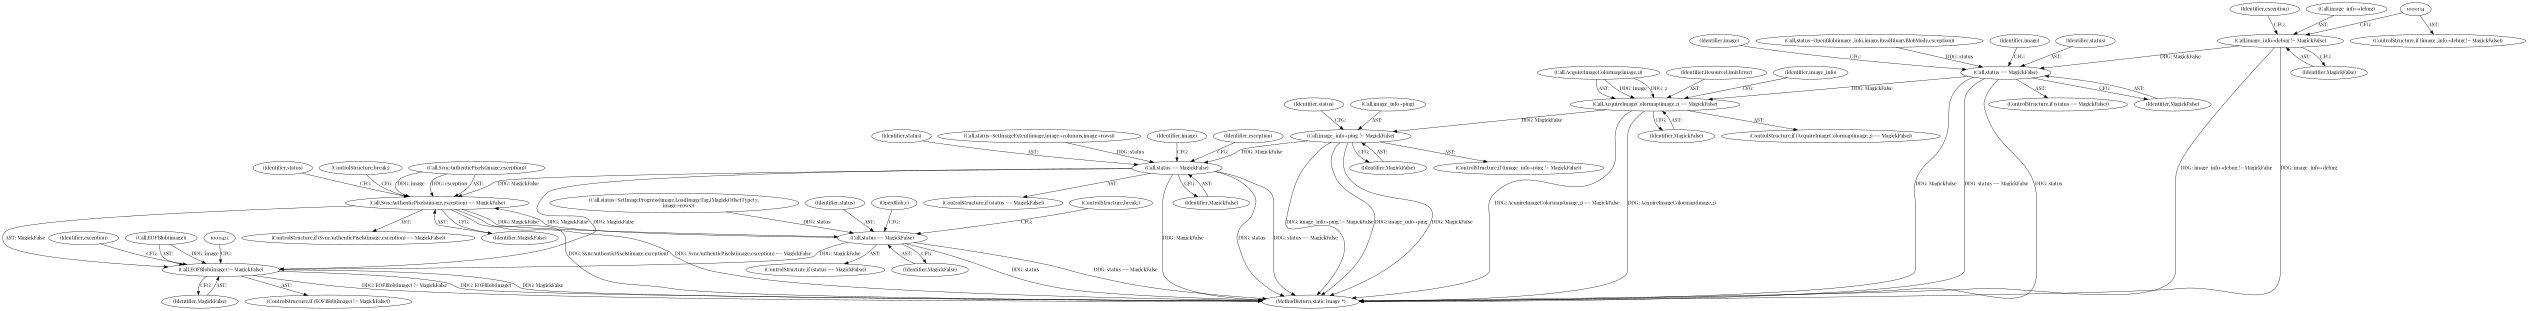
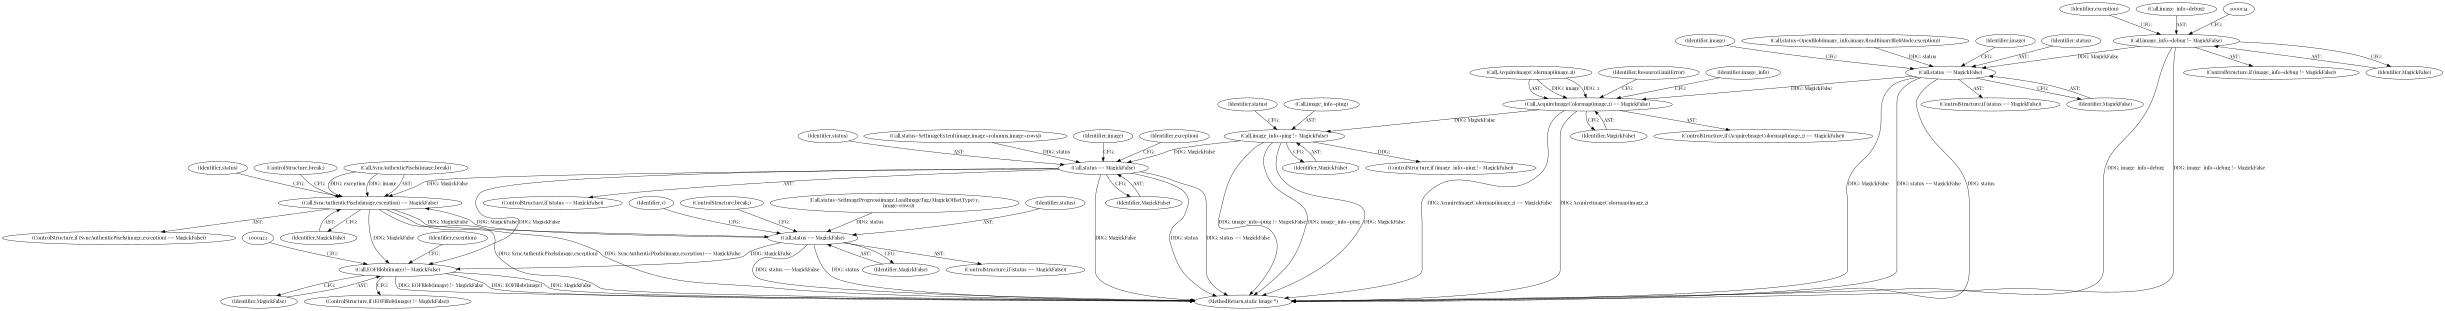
edge "1000134" -> "(ControlStructure,if (image_info->debug != MagickFalse))": now "(Call,image_info->debug != MagickFalse)" -> "(ControlStructure,if (image_info->debug != MagickFalse))"
edge "(Identifier,ResourceLimitError)" -> "(Call,AcquireImageColormap(image,2) == MagickFalse)": label "AST: " -> "CFG: "
edge "(Call,image_info->ping != MagickFalse)" -> "(ControlStructure,if (image_info->ping != MagickFalse))": label "AST: " -> "DDG: "
node "(Call,SyncAuthenticPixels(image,exception))": label "(Call,SyncAuthenticPixels(image,exception))" -> "(Call,SyncAuthenticPixels(image,break))"
node "(OpenBlob,y)": label "(OpenBlob,y)" -> "(Identifier,y)"
edge "(Call,SyncAuthenticPixels(image,exception) == MagickFalse)" -> "(Call,EOFBlob(image) != MagickFalse)": label "AST: MagickFalse" -> "DDG: MagickFalse"
node "(Call,EOFBlob(image))": removed
edge "(Call,EOFBlob(image) != MagickFalse)" -> "(ControlStructure,if (EOFBlob(image) != MagickFalse))": label "AST: " -> "CFG: "
